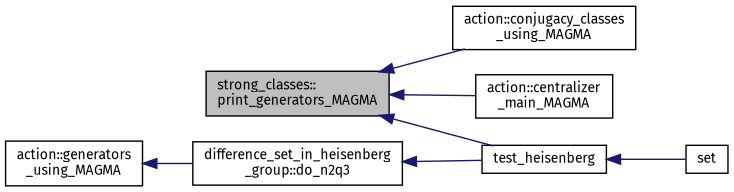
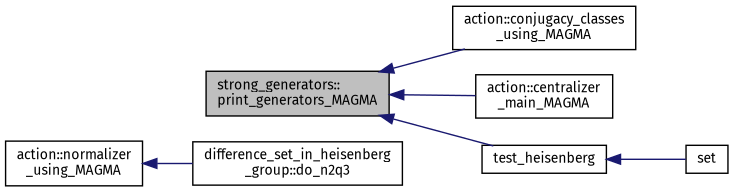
node "strong_classes:: print_generators_MAGMA": label "strong_classes:: print_generators_MAGMA" -> "strong_generators:: print_generators_MAGMA"
edge "test_heisenberg" -> "difference_set_in_heisenberg _group::do_n2q3": removed
node "action::generators _using_MAGMA": label "action::generators _using_MAGMA" -> "action::normalizer _using_MAGMA"
